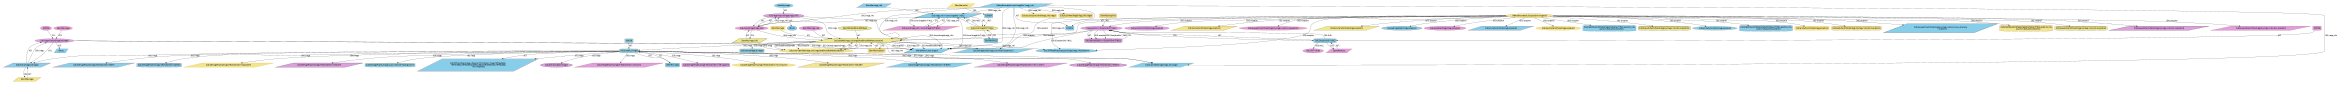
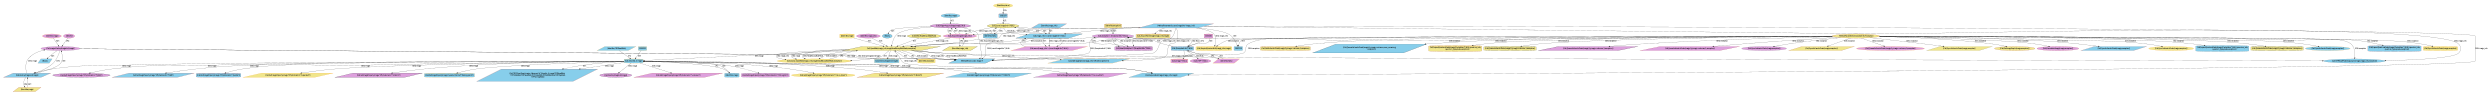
node "(Identifier,status)": shape parallelogram -> ellipse
edge "(MethodParameterIn,ExceptionInfo *exception)" -> "(Call,exception != (ExceptionInfo *) NULL)": now "(MethodParameterIn,ExceptionInfo *exception)" -> "(Call,AcquireQuantumInfo(image_info,image))"
edge "(Call,image_info != (const ImageInfo *) NULL)" -> "(Call,AcquireImage(image_info))": now "(Call,(const ImageInfo *) NULL)" -> "(Call,AcquireImage(image_info))"
node "(Call,GetImageDepth(image,exception))": fillcolor skyblue -> khaki
node "(Identifier,TIFFReadBlob)": added
node "(Call,(Image *) NULL)": added
